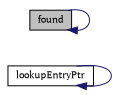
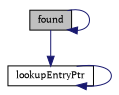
edge "found" -> "lookupEntryPtr": added
